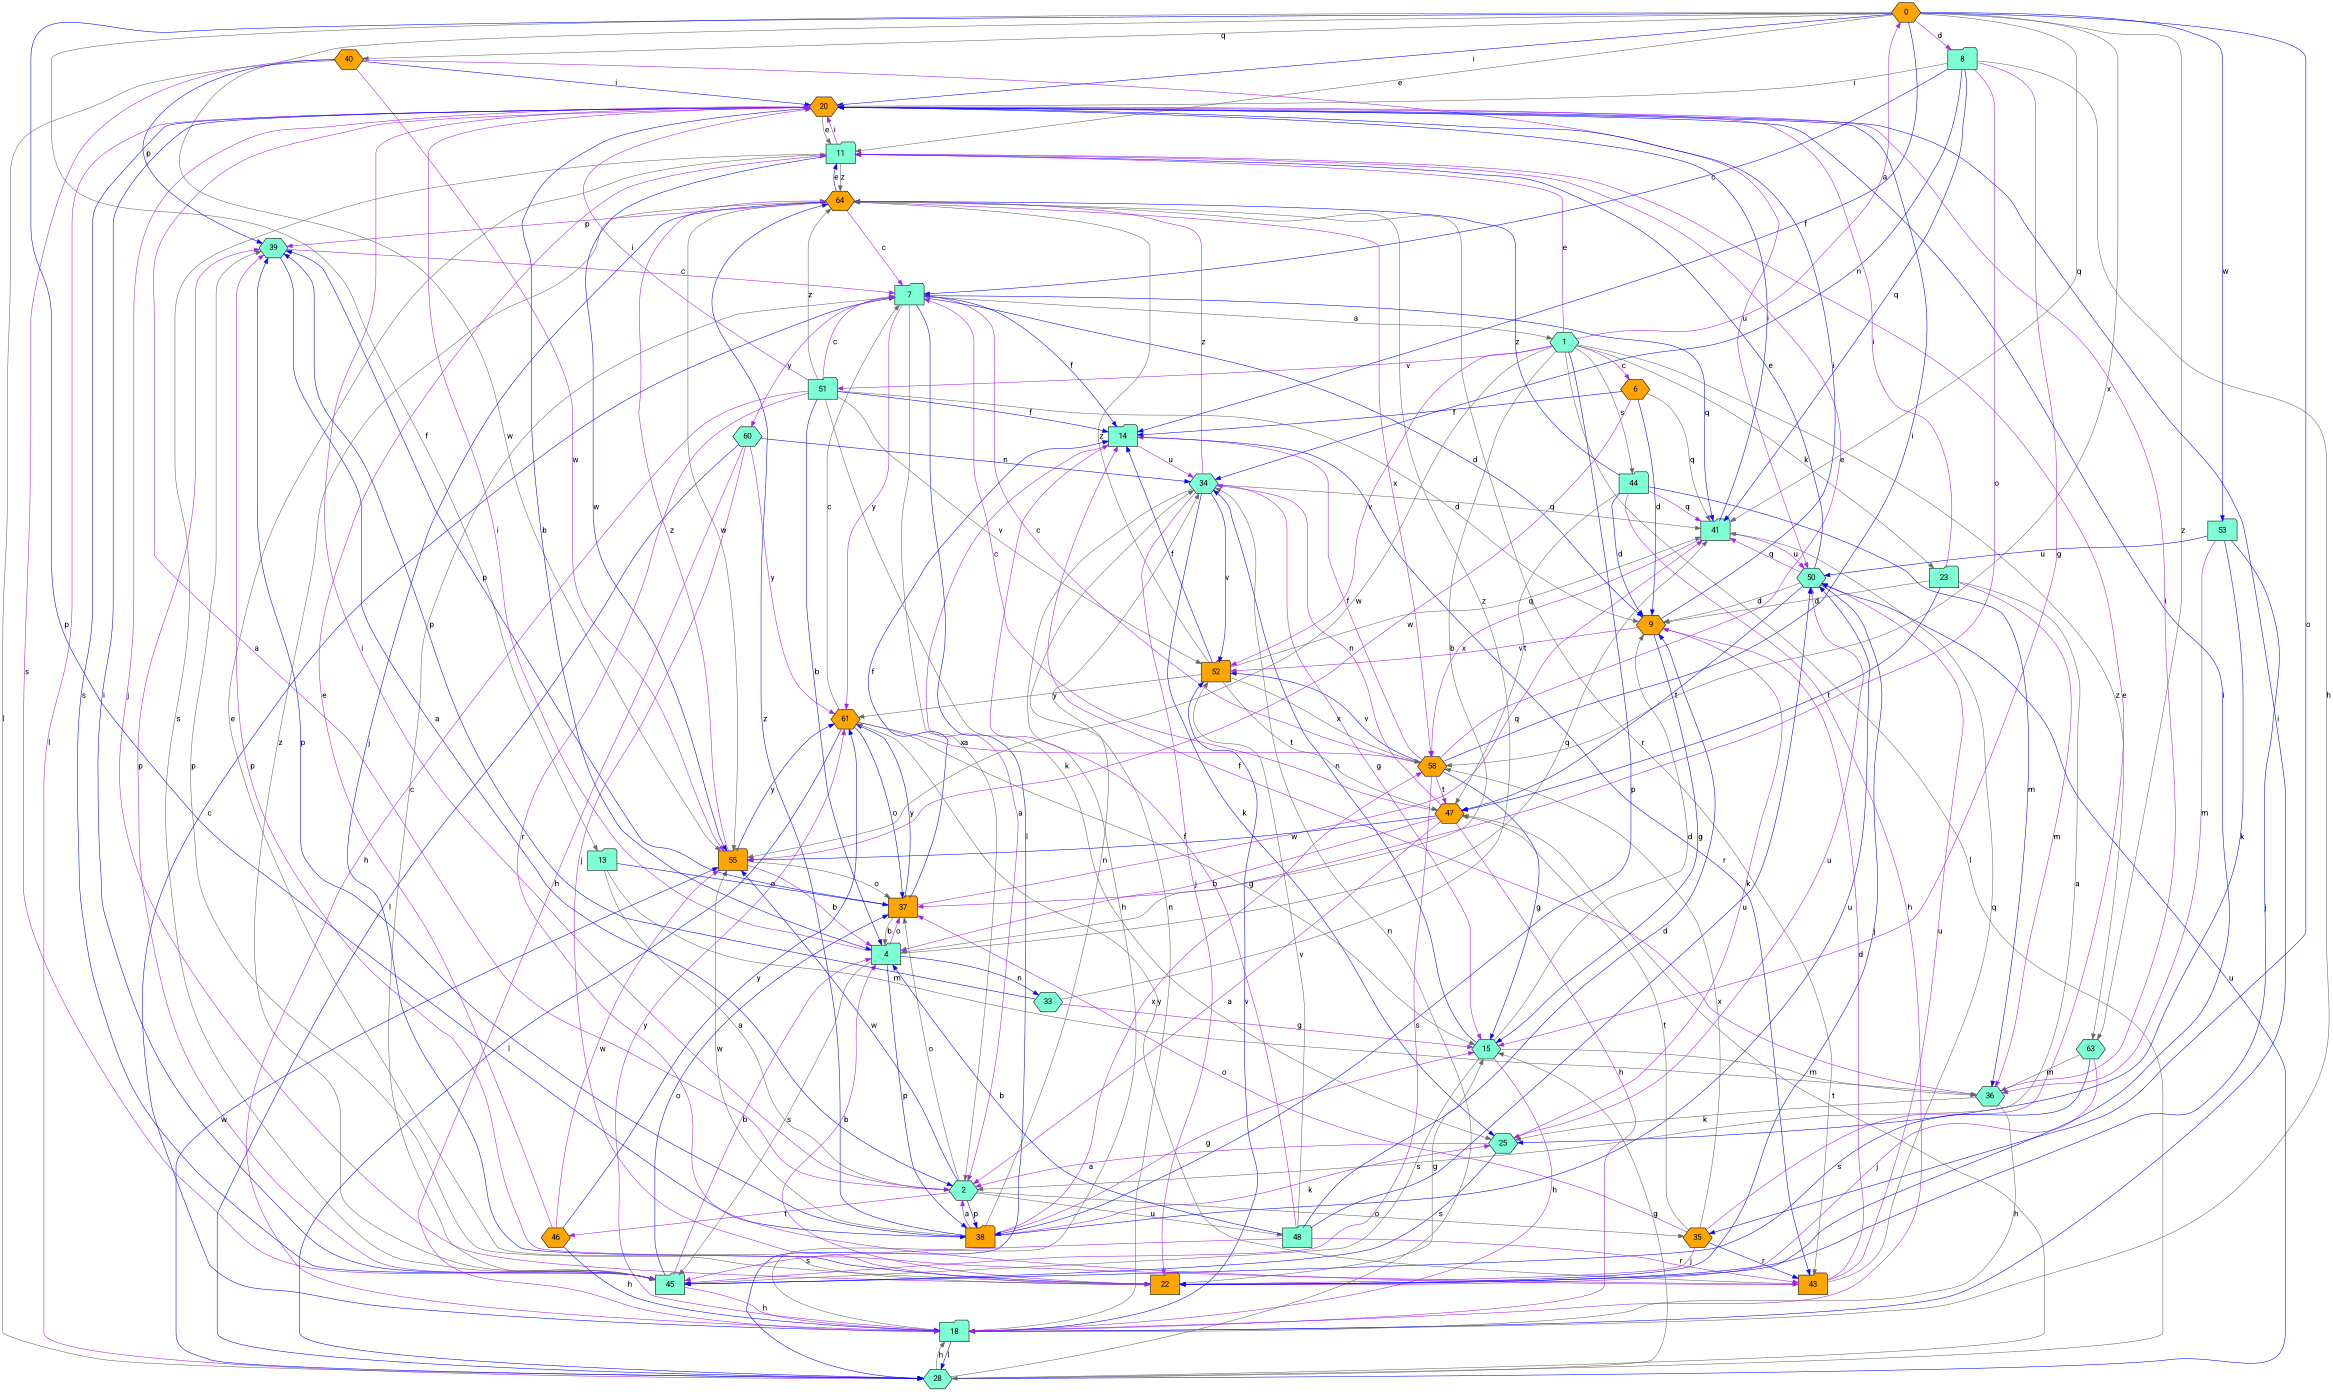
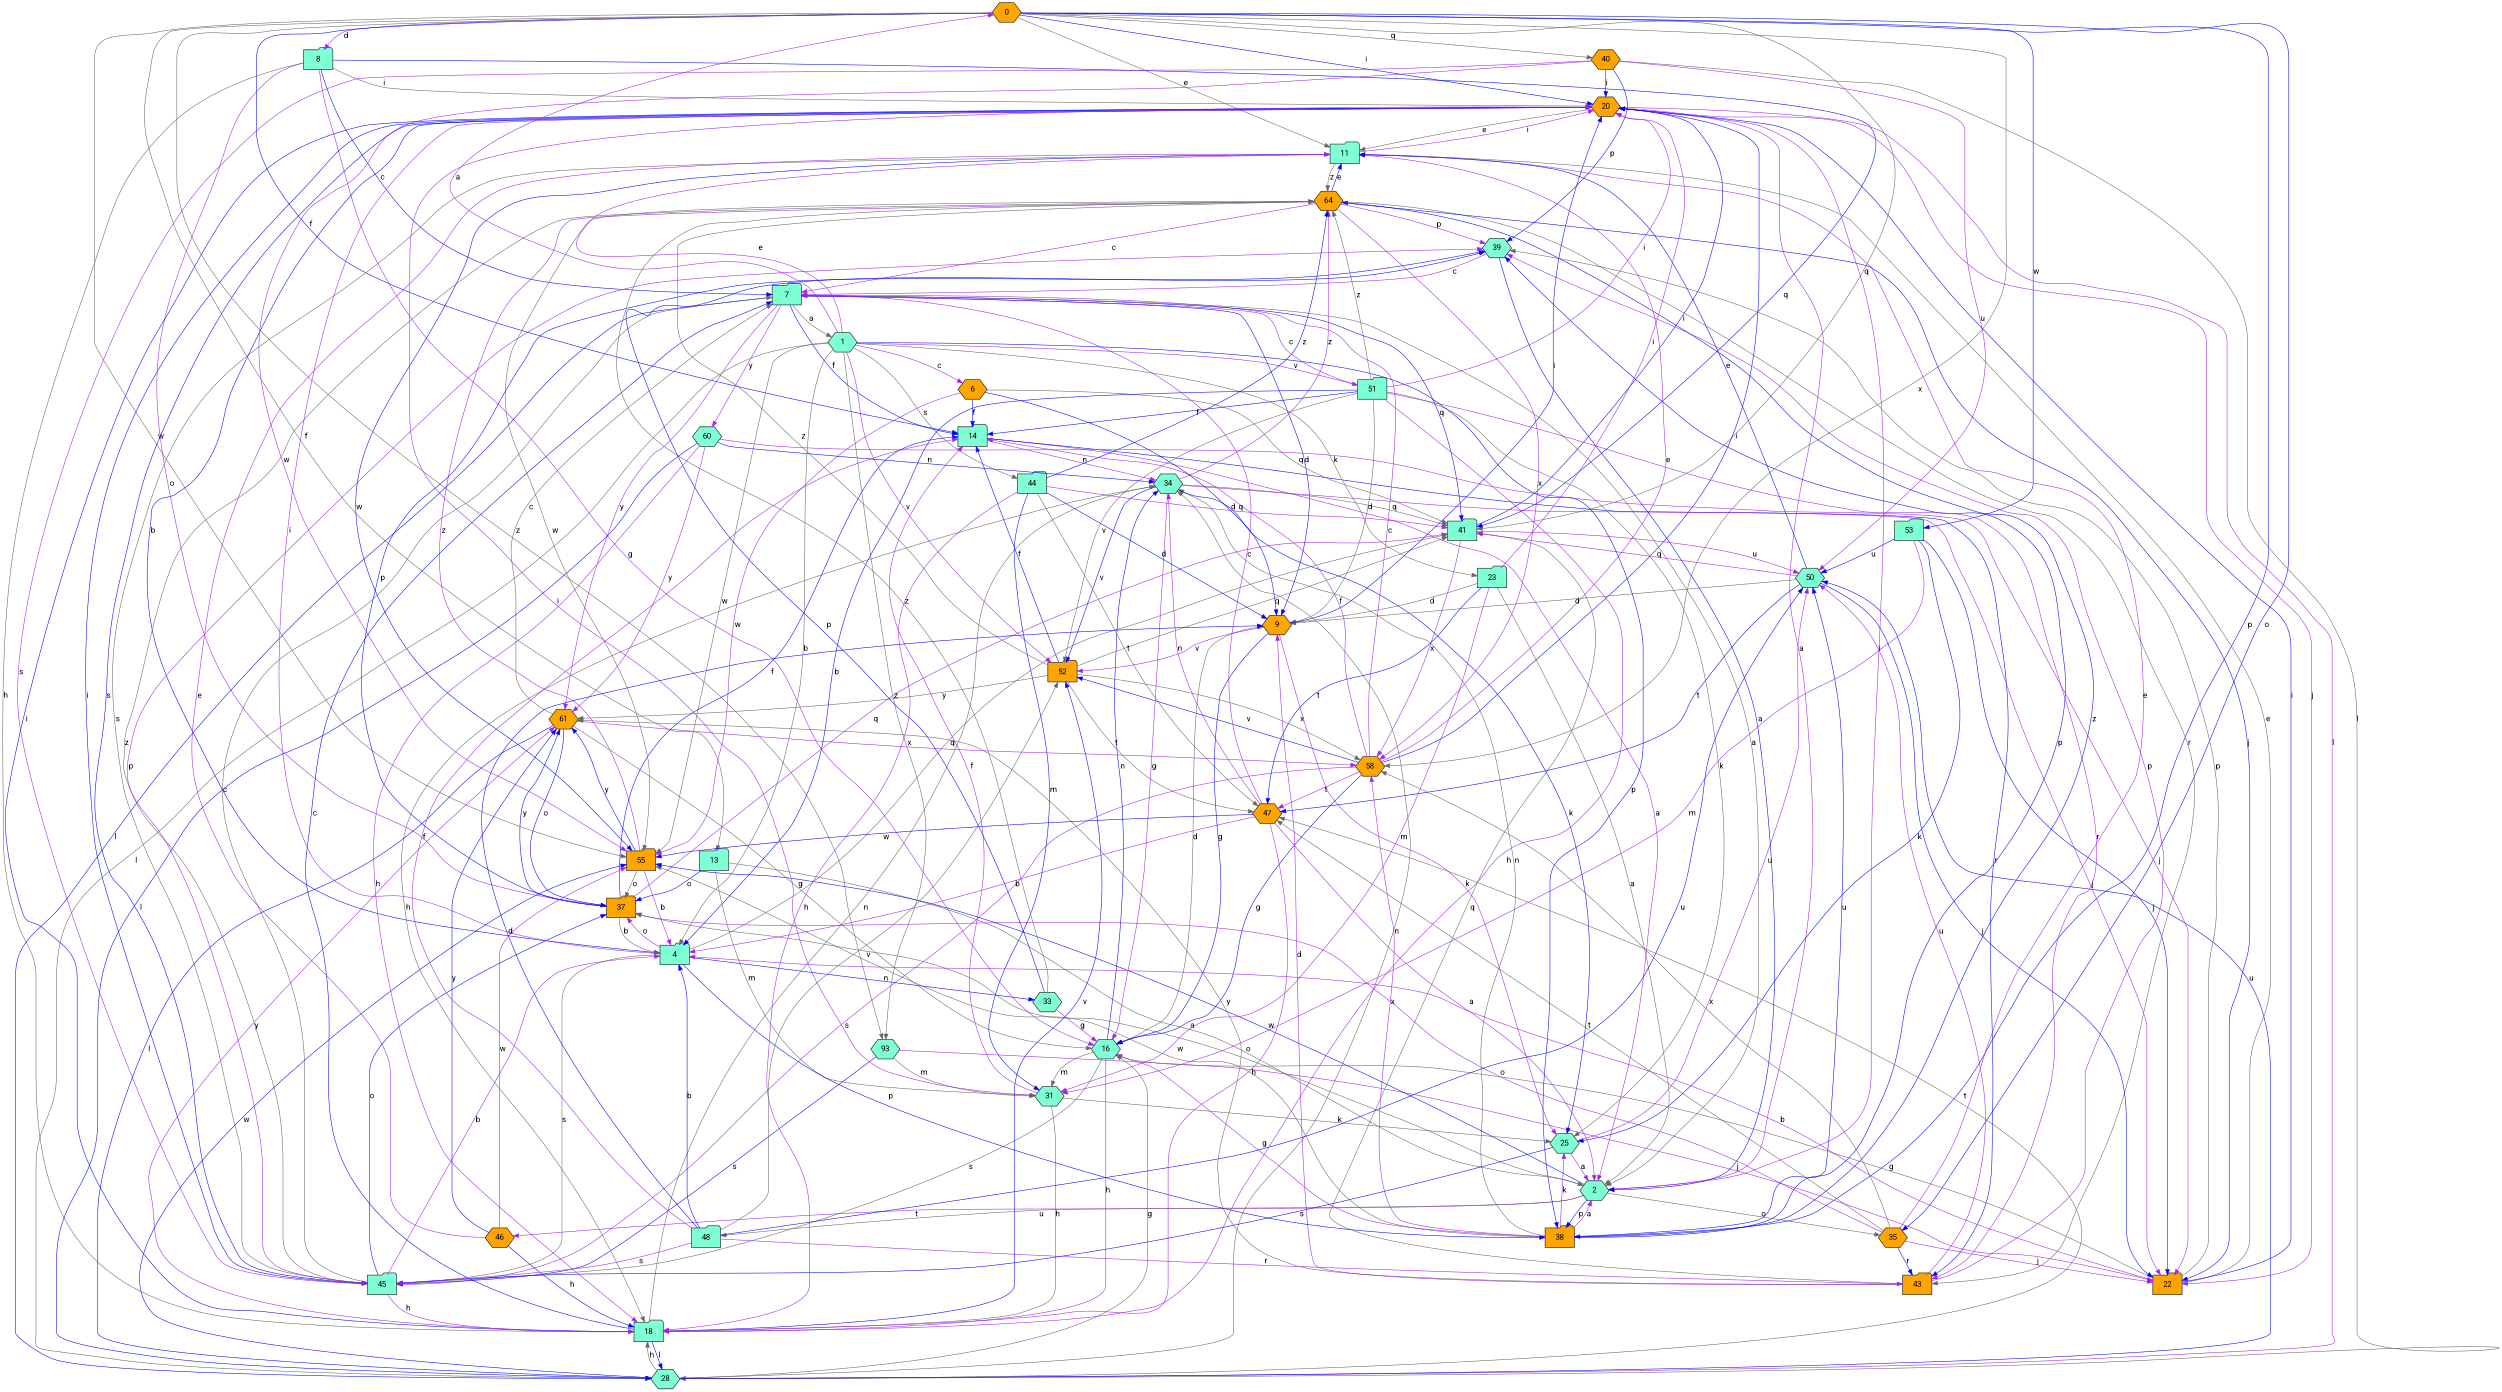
edge "8" -> "34": removed, label "n"
edge "14" -> "34": label "u" -> "n"
node "15": label "15" -> "16"
node "63": label "63" -> "93"
node "36": label "36" -> "31"
